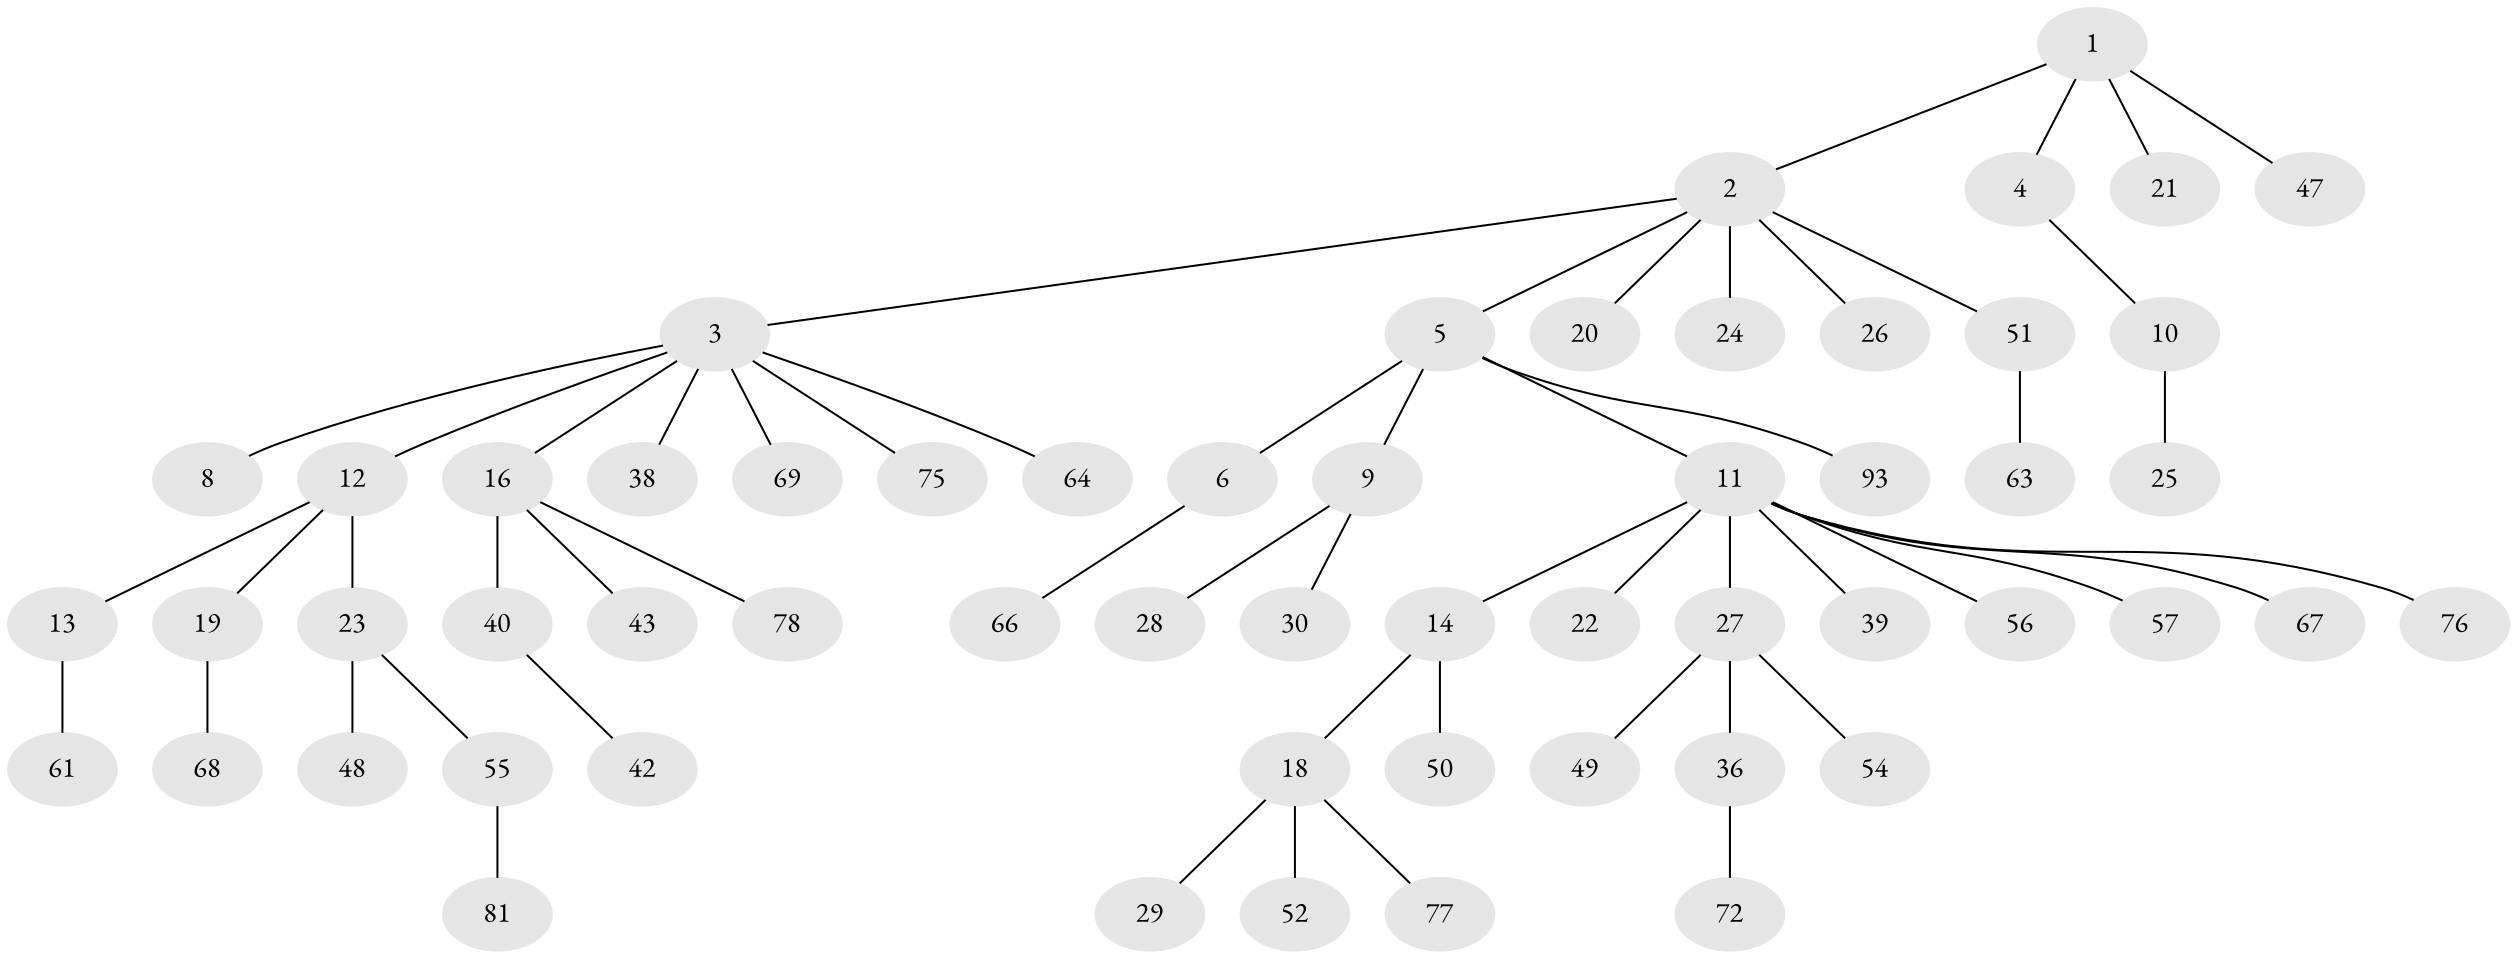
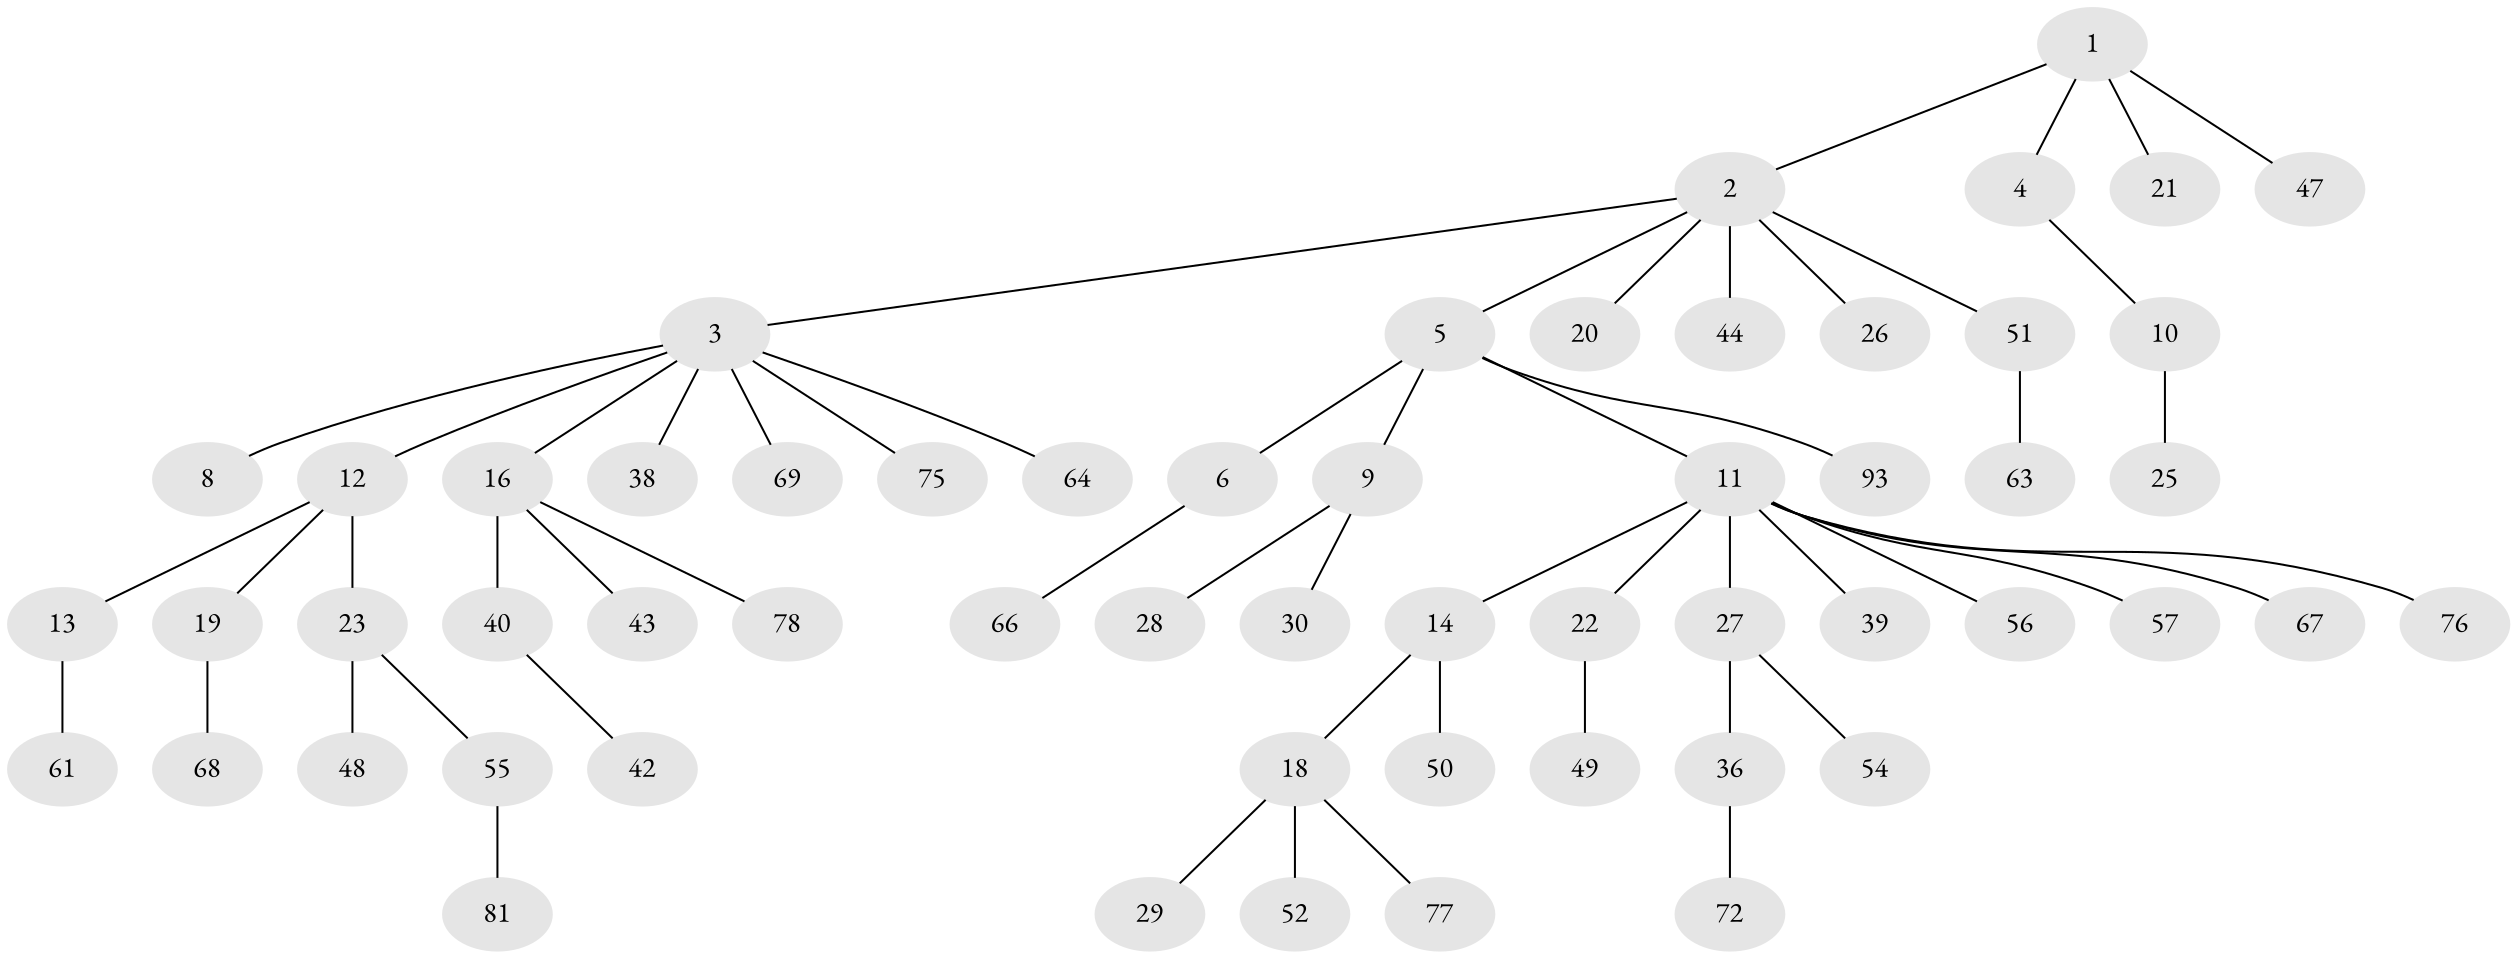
node "24": label "24" -> "44"
edge "27" -- "49": now "22" -- "49"
